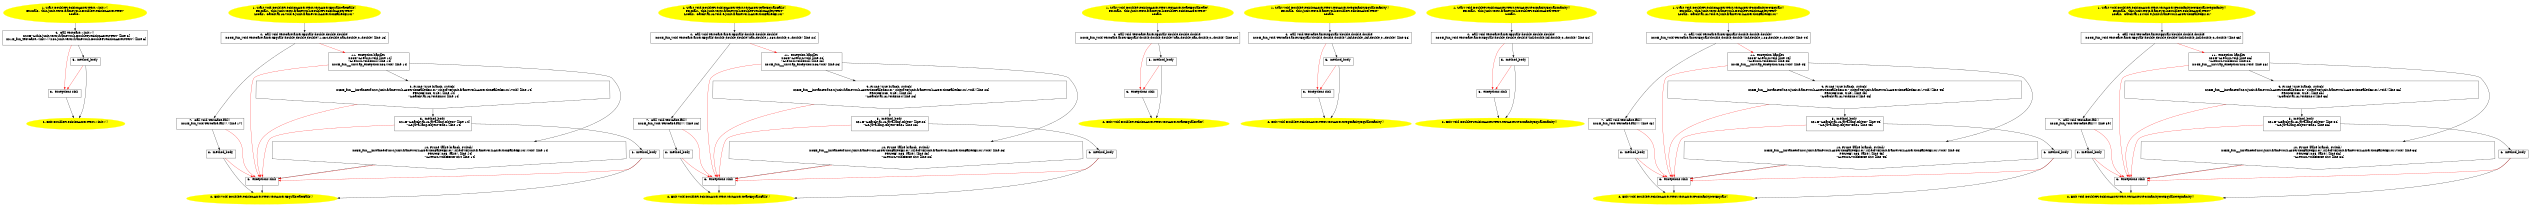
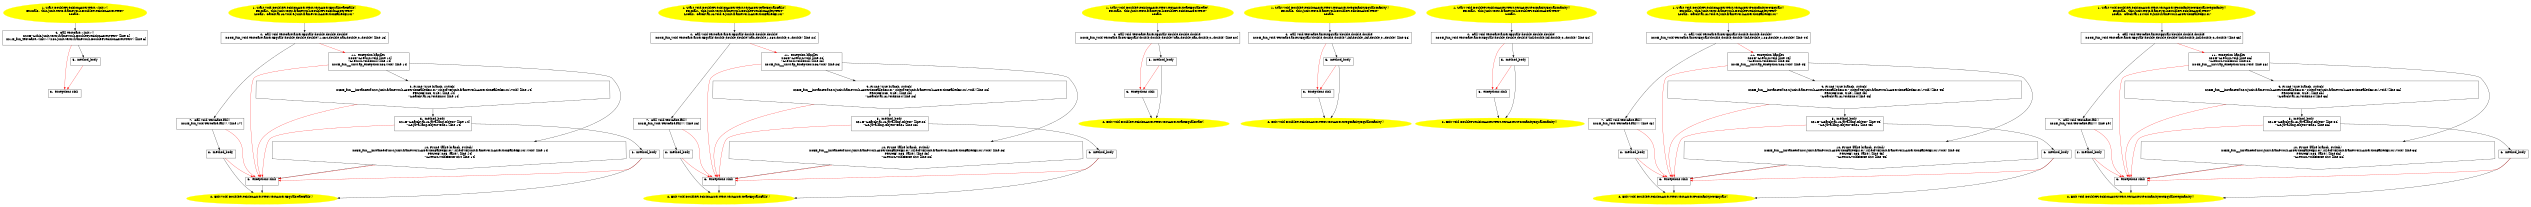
node "2: Exit DoublePrecisionAssertTest.<init>()": removed
